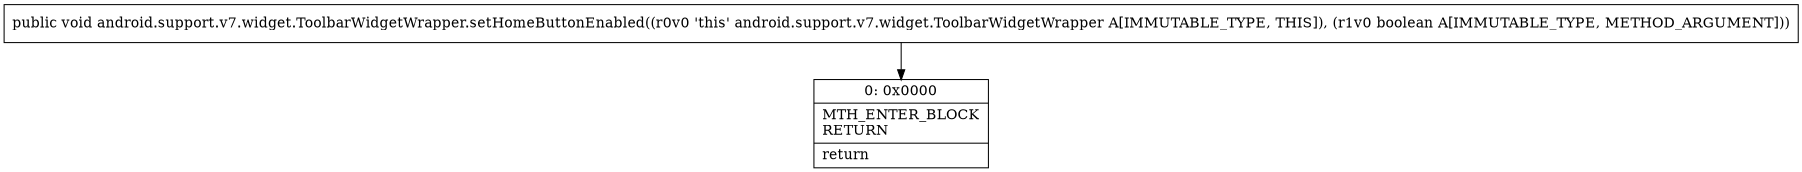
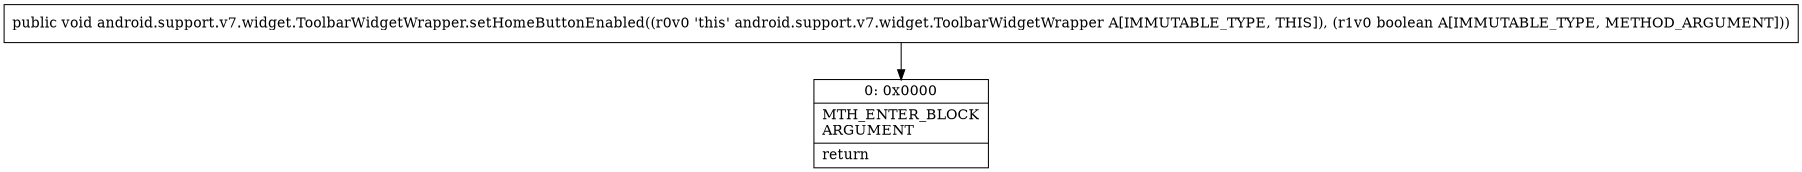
node "0: 0x0000": text "RETURN" -> "ARGUMENT"
